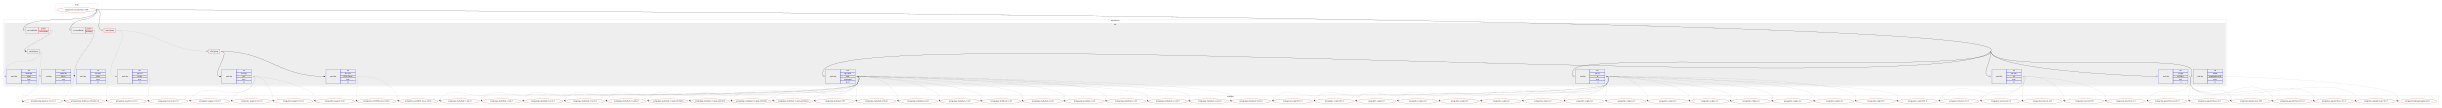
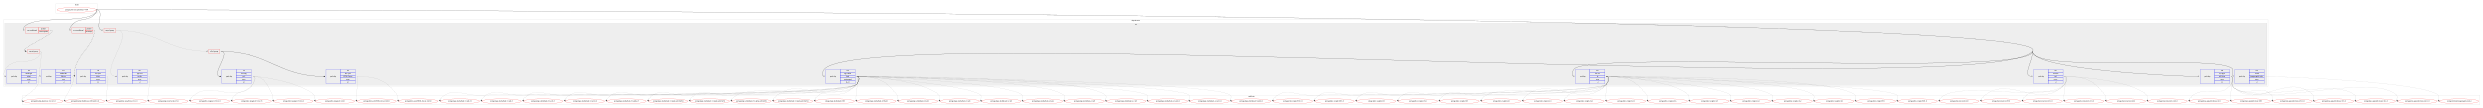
node "portage://net-misc/curl-8.8.0": added
